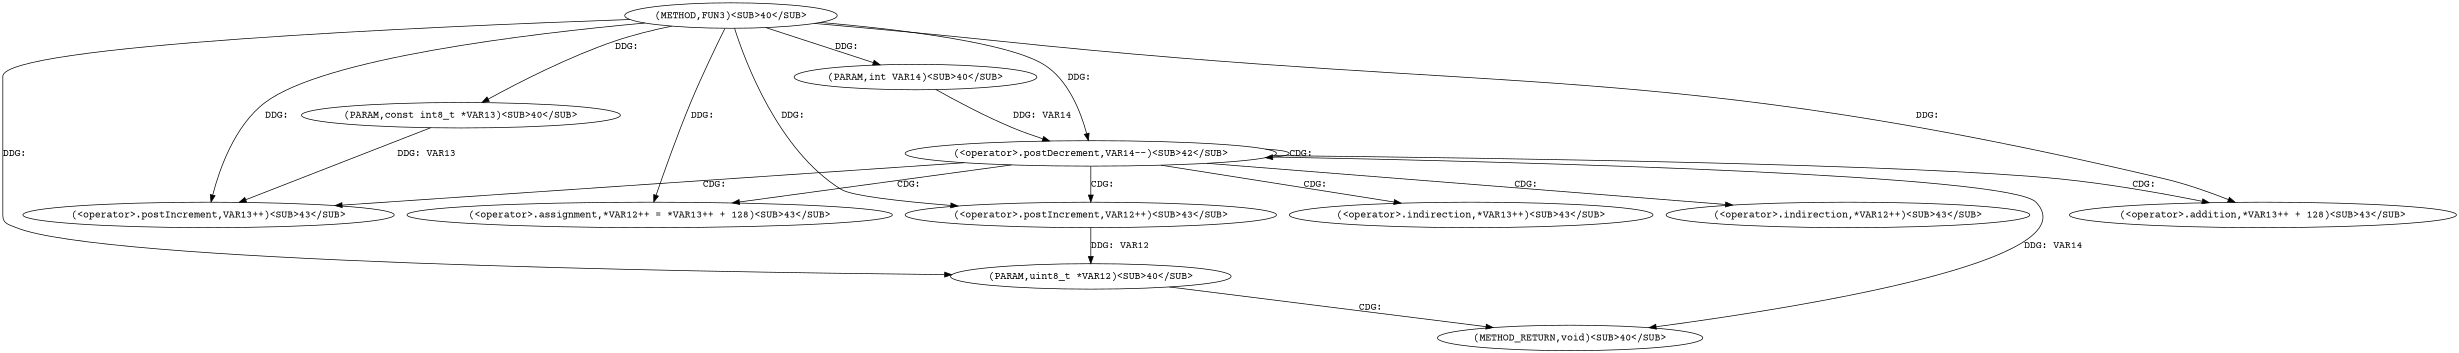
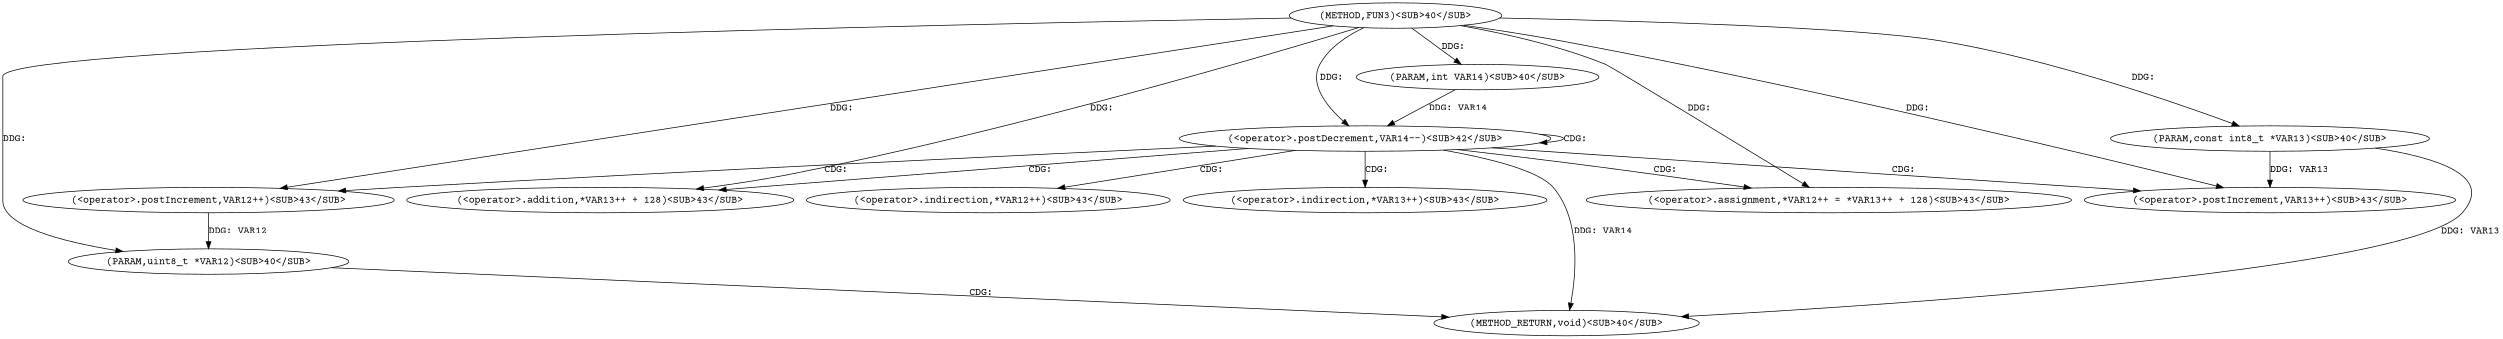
edge "(PARAM,const int8_t *VAR13)<SUB>40</SUB>" -> "(METHOD_RETURN,void)<SUB>40</SUB>": added, label "DDG: VAR13"
